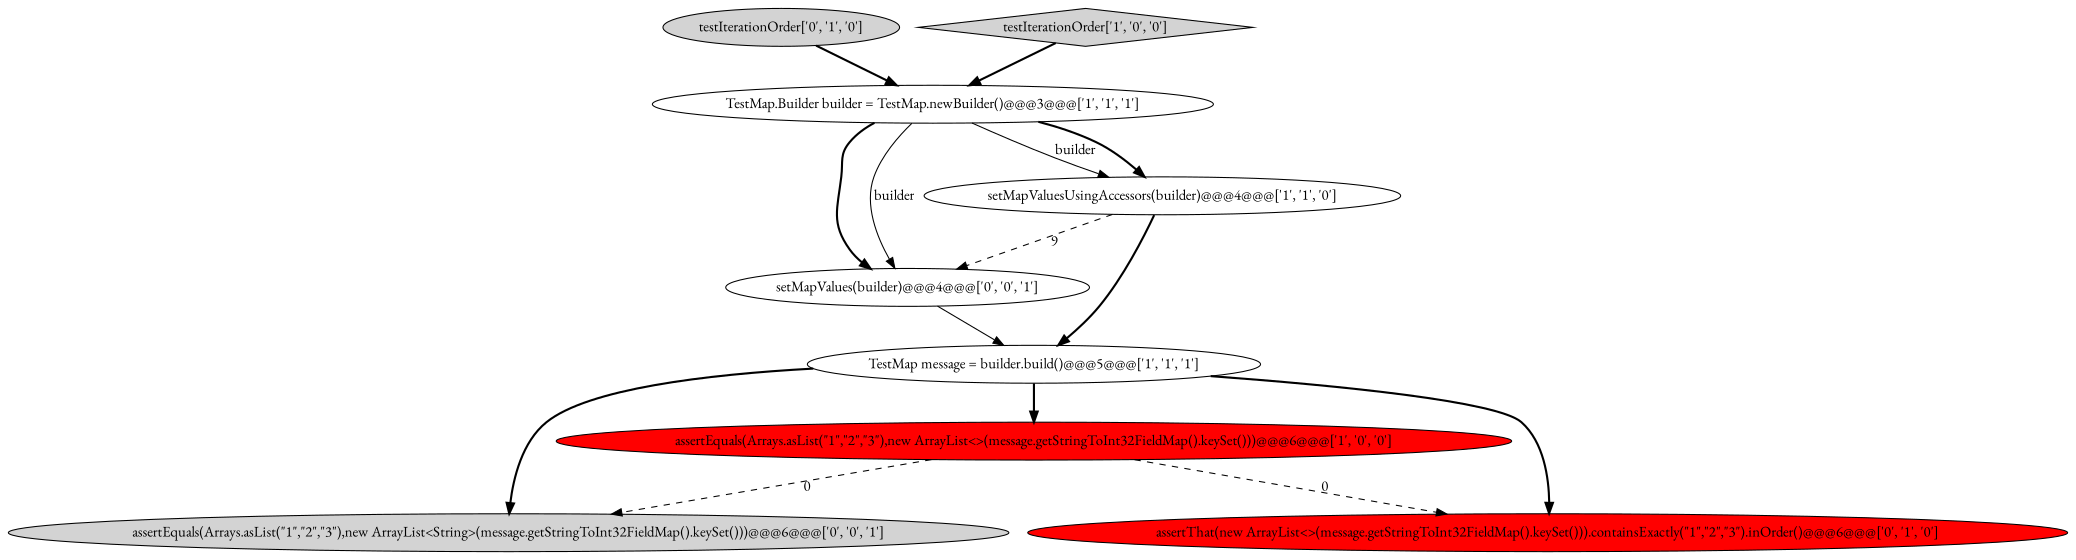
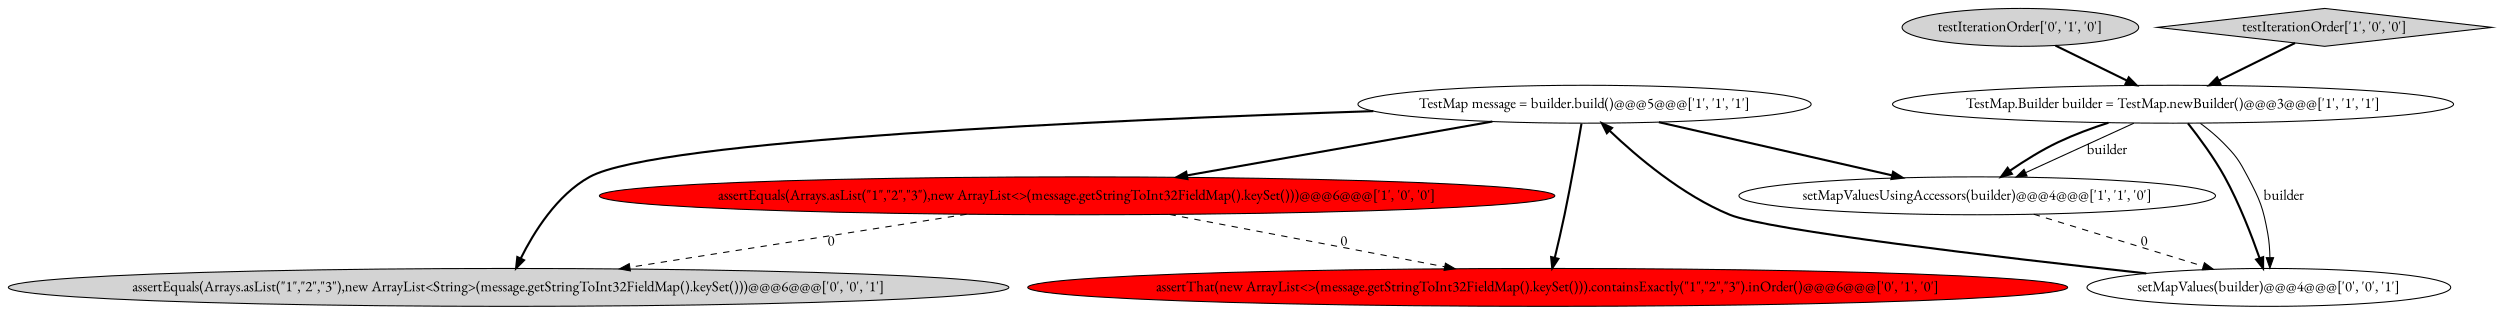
edge "setMapValuesUsingAccessors(builder)@@@4@@@['1', '1', '0']" -> "setMapValues(builder)@@@4@@@['0', '0', '1']": label "9" -> "0"
edge "setMapValuesUsingAccessors(builder)@@@4@@@['1', '1', '0']" -> "TestMap message = builder.build()@@@5@@@['1', '1', '1']": reversed
edge "setMapValues(builder)@@@4@@@['0', '0', '1']" -> "TestMap message = builder.build()@@@5@@@['1', '1', '1']": style solid -> bold
